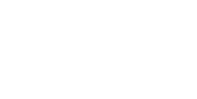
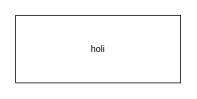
node "holi": added
